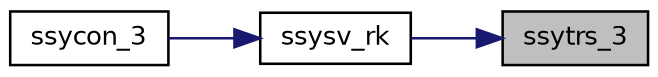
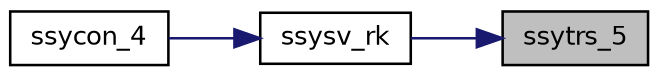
node "ssycon_3": label "ssycon_3" -> "ssycon_4"
node "ssytrs_3": label "ssytrs_3" -> "ssytrs_5"
